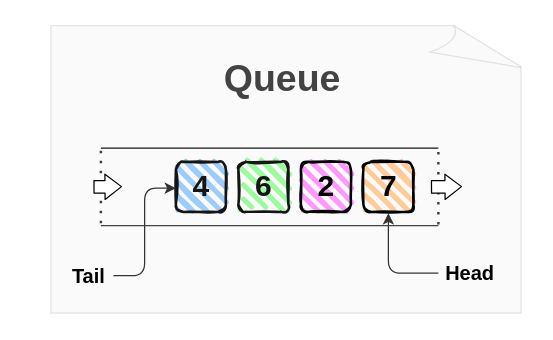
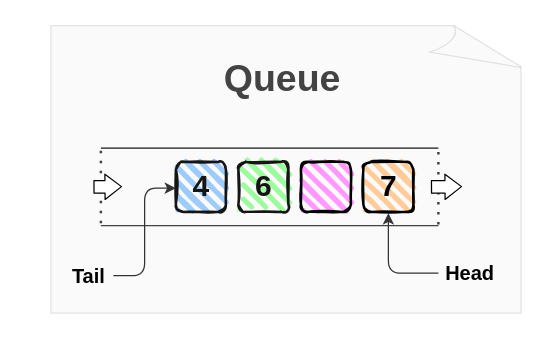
node "2": removed
